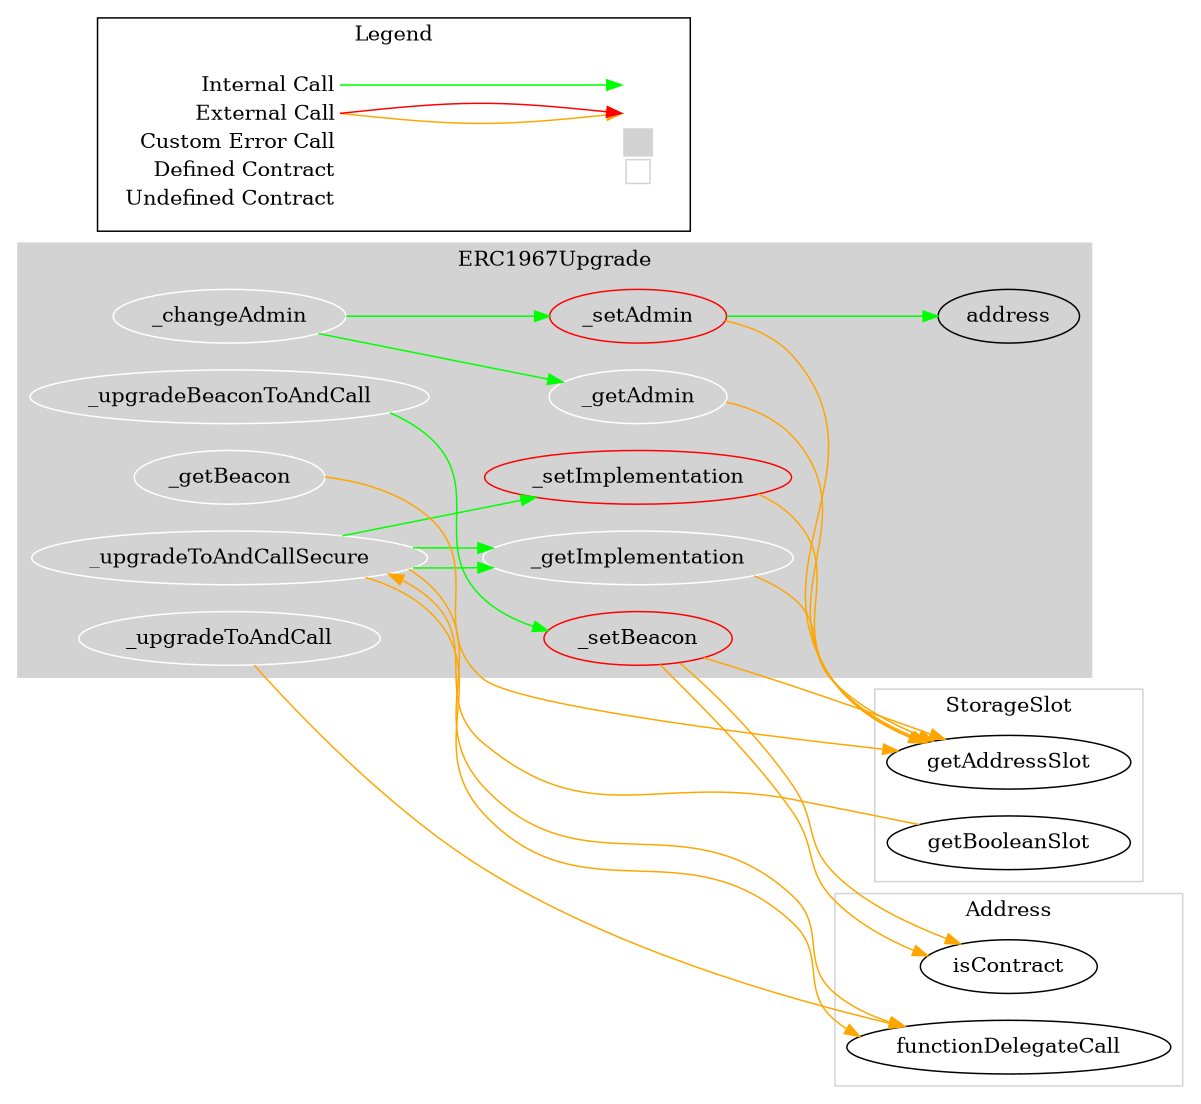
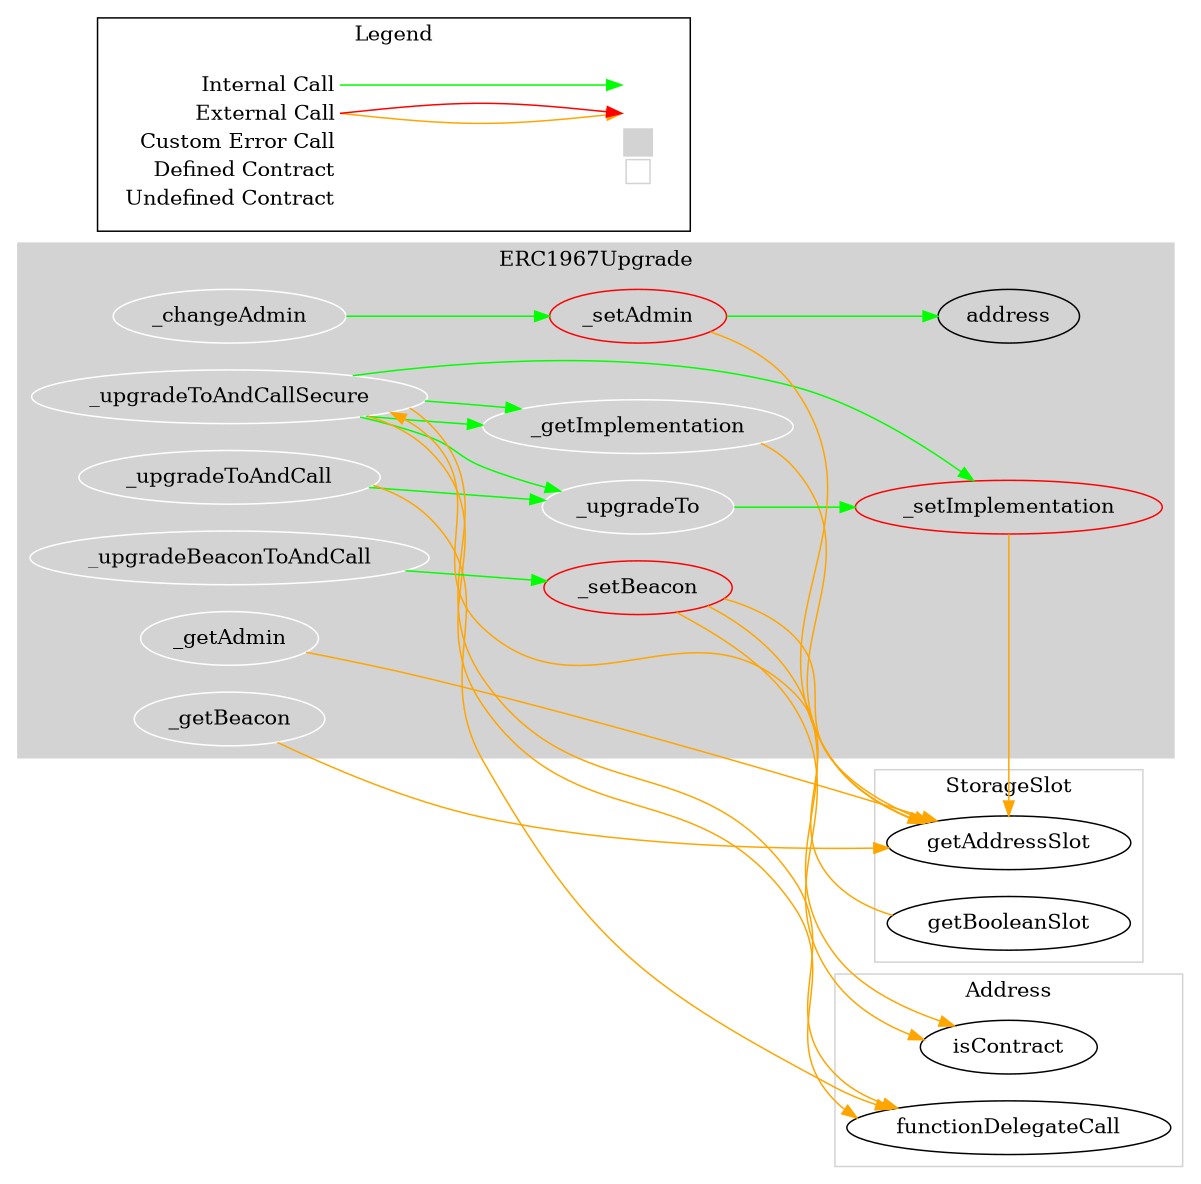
edge "_changeAdmin" -> "_getAdmin": removed
node "_upgradeTo": added
